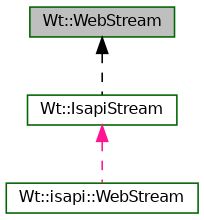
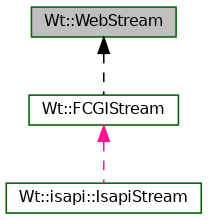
node "Wt::IsapiStream": label "Wt::IsapiStream" -> "Wt::FCGIStream"
node "Wt::isapi::WebStream": label "Wt::isapi::WebStream" -> "Wt::isapi::IsapiStream"
